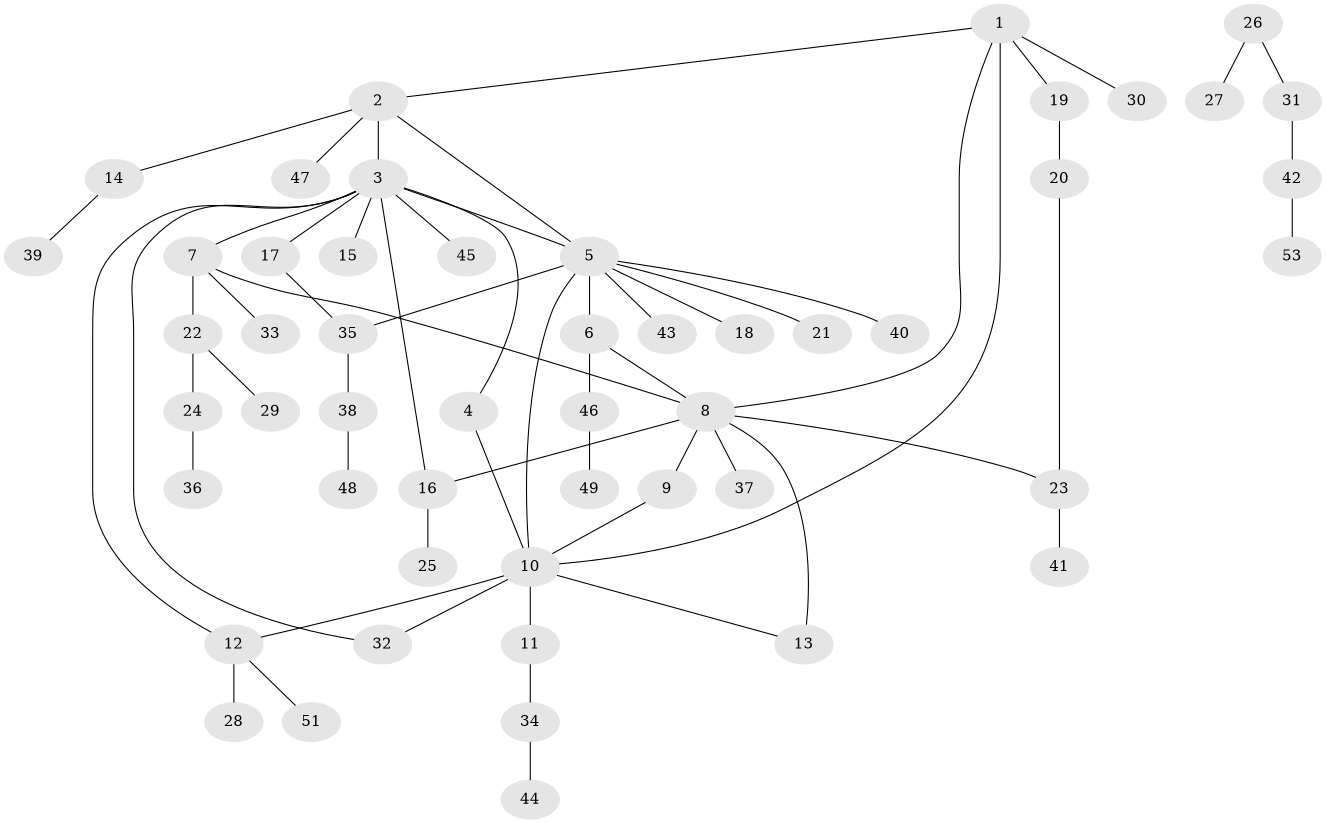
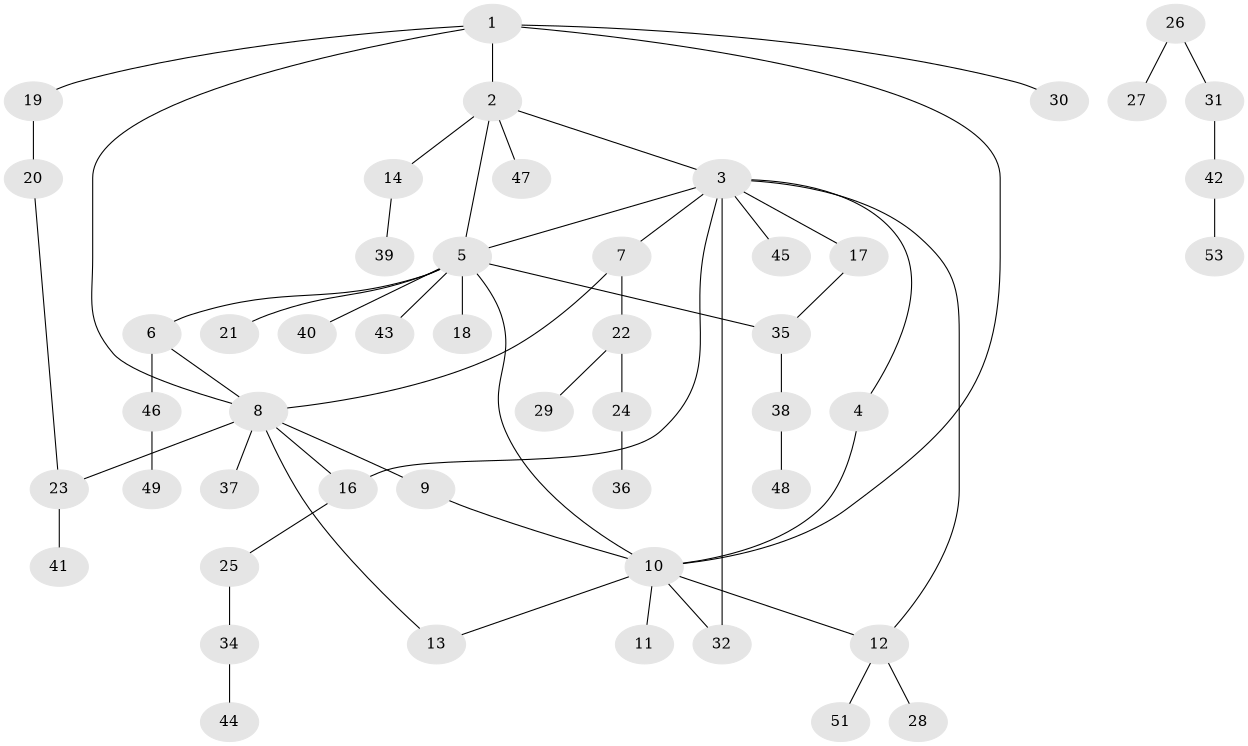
node "15": removed
node "33": removed
edge "11" -- "34": now "25" -- "34"
